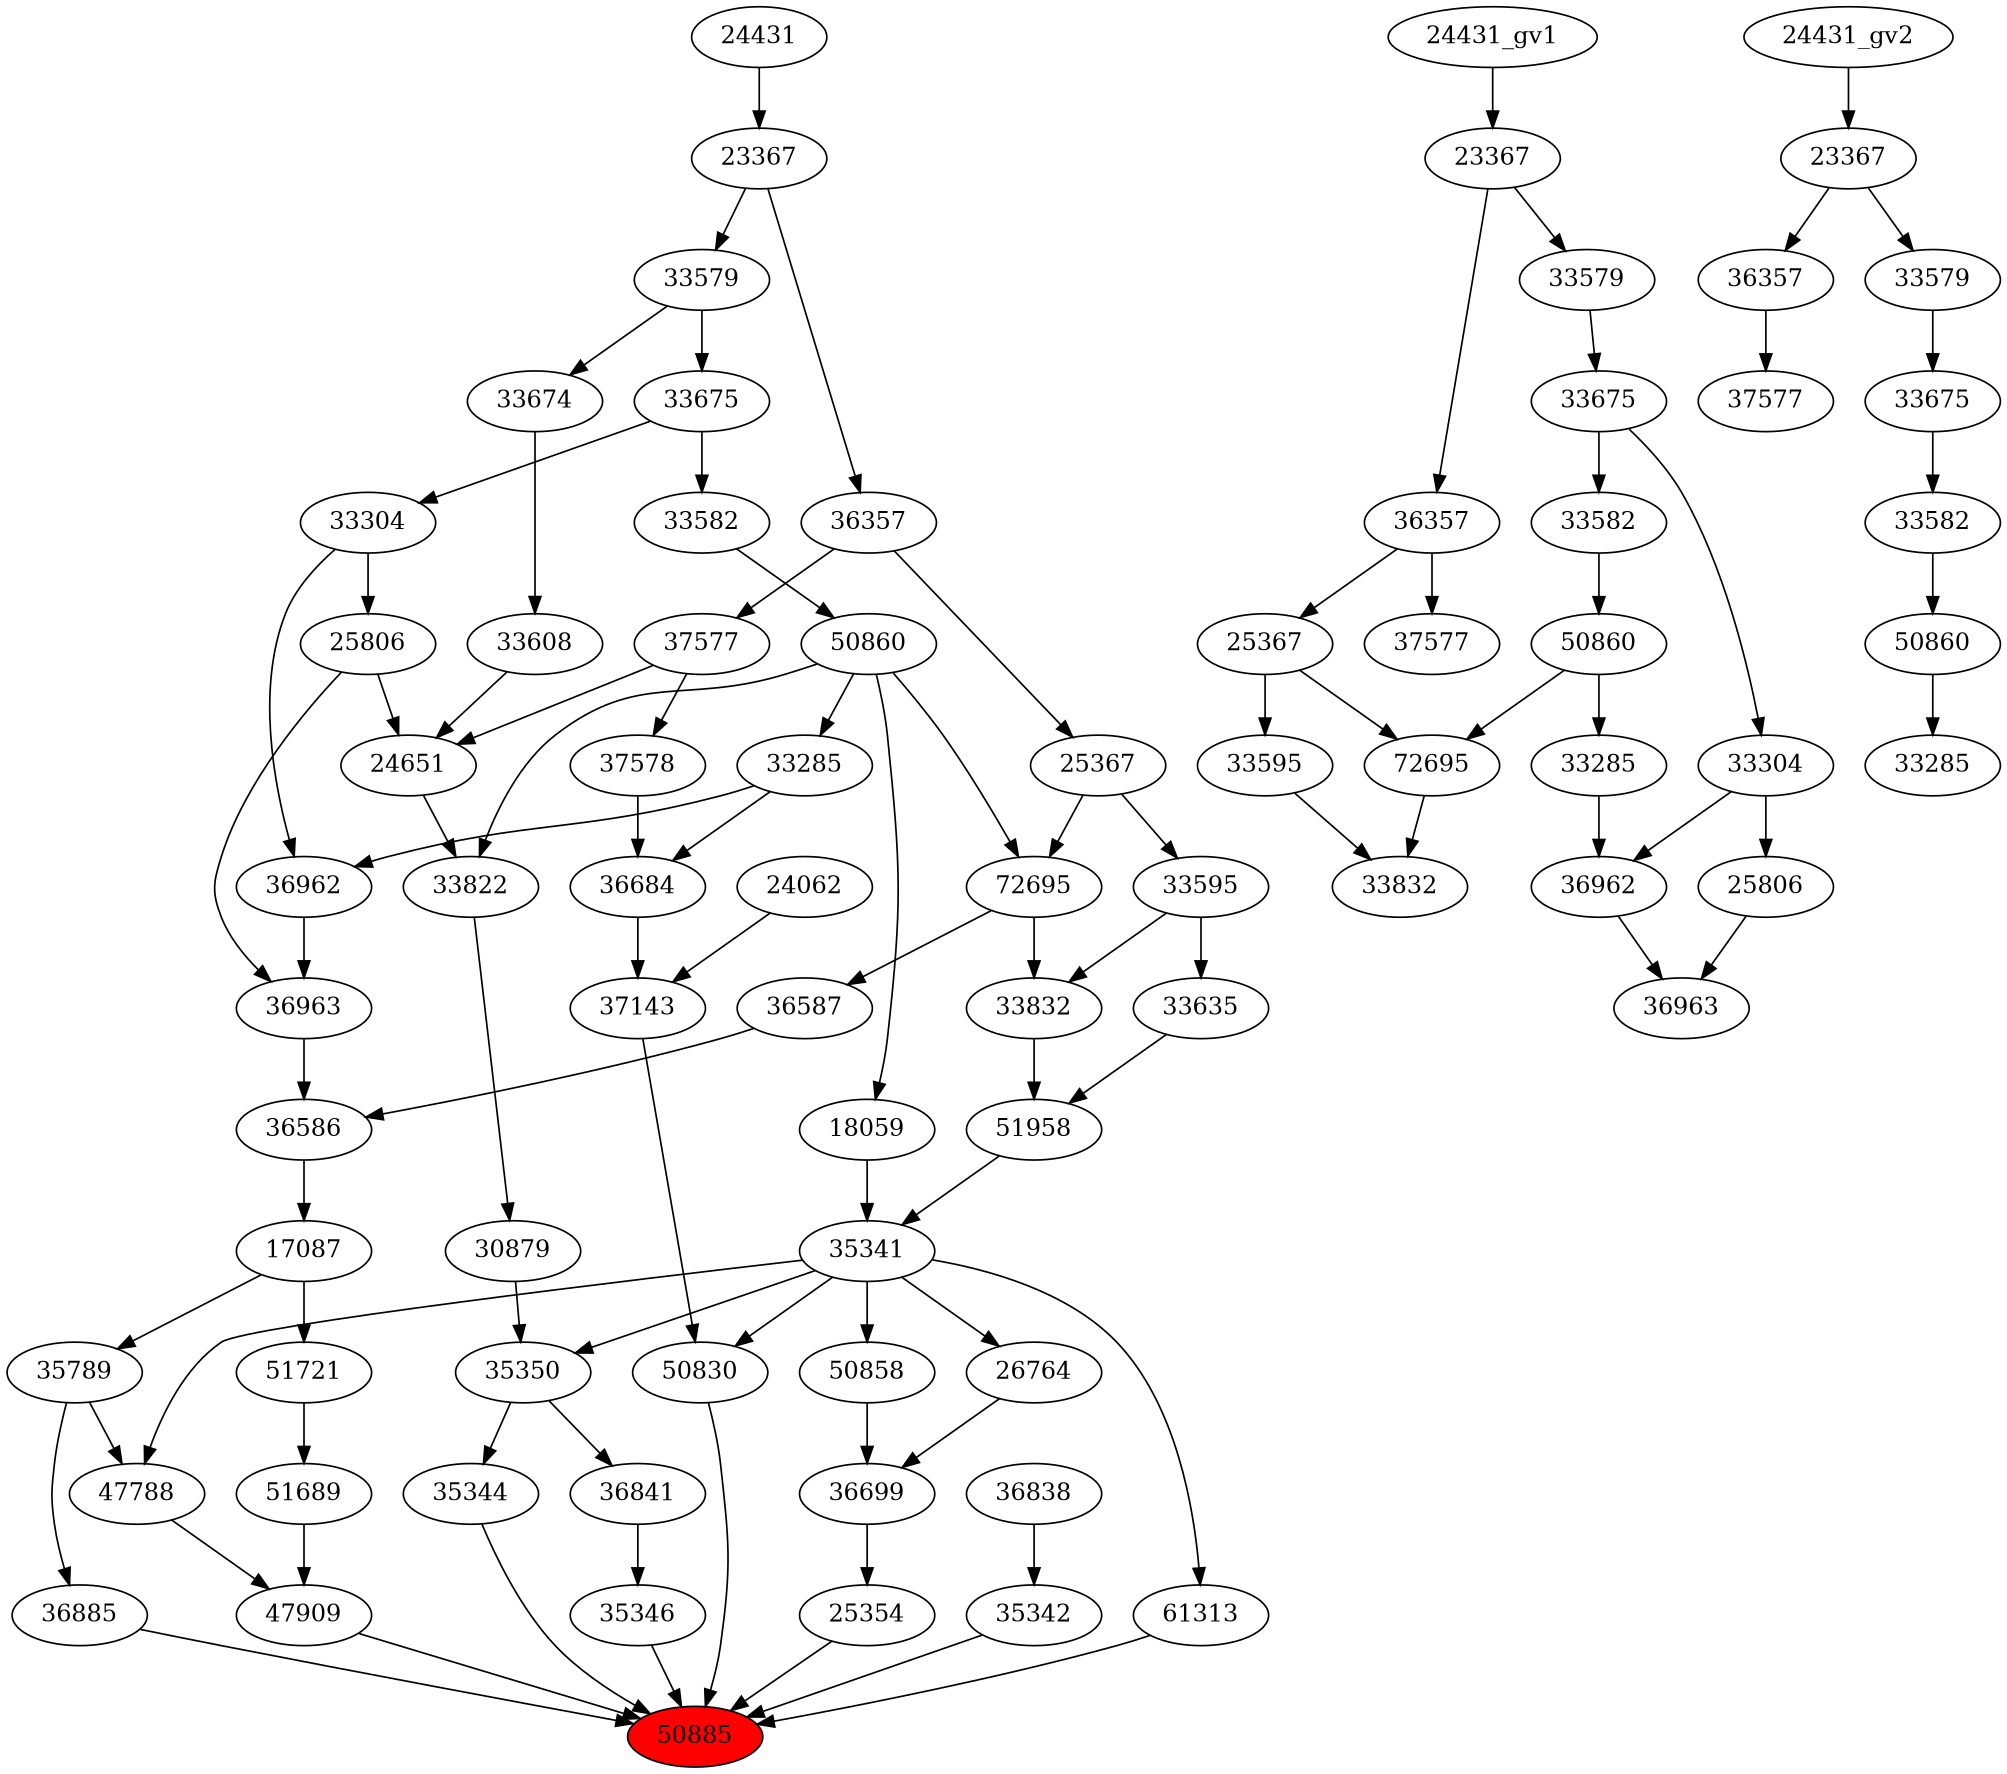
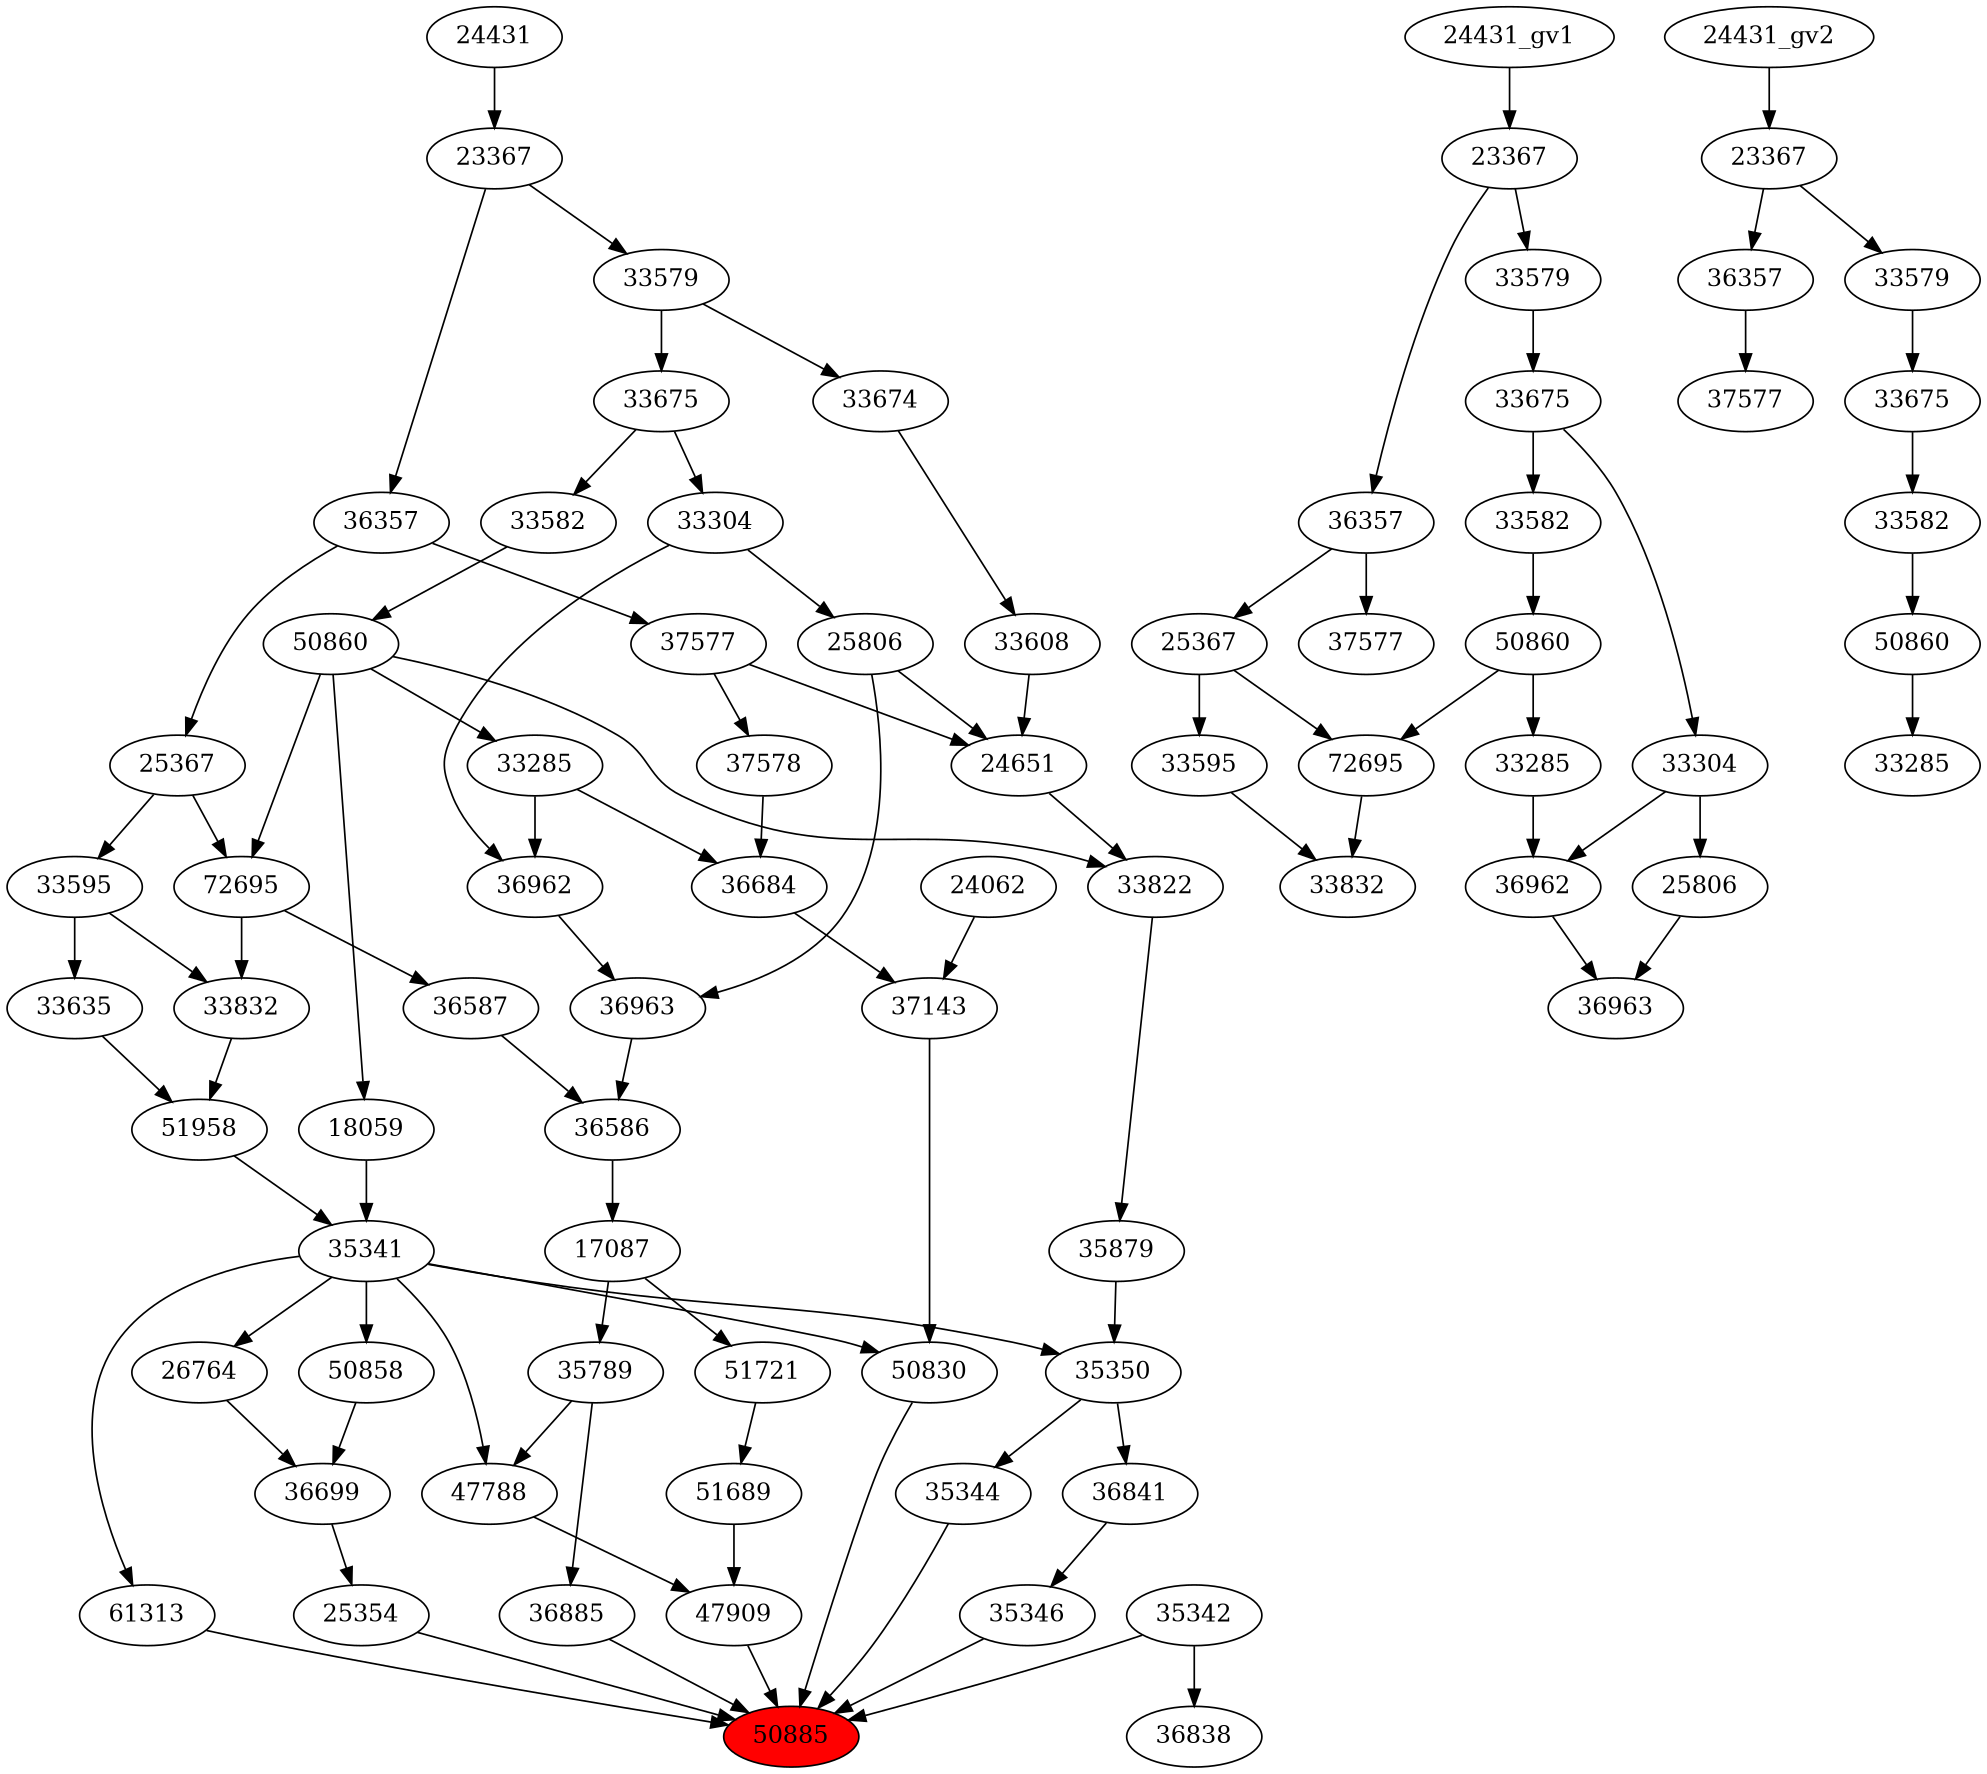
node "30879": label "30879" -> "35879"
edge "36838" -> "35342": reversed
